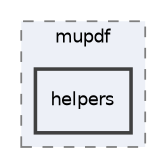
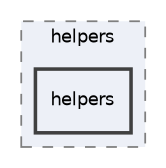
cluster "mupdf": label "mupdf" -> "helpers"
